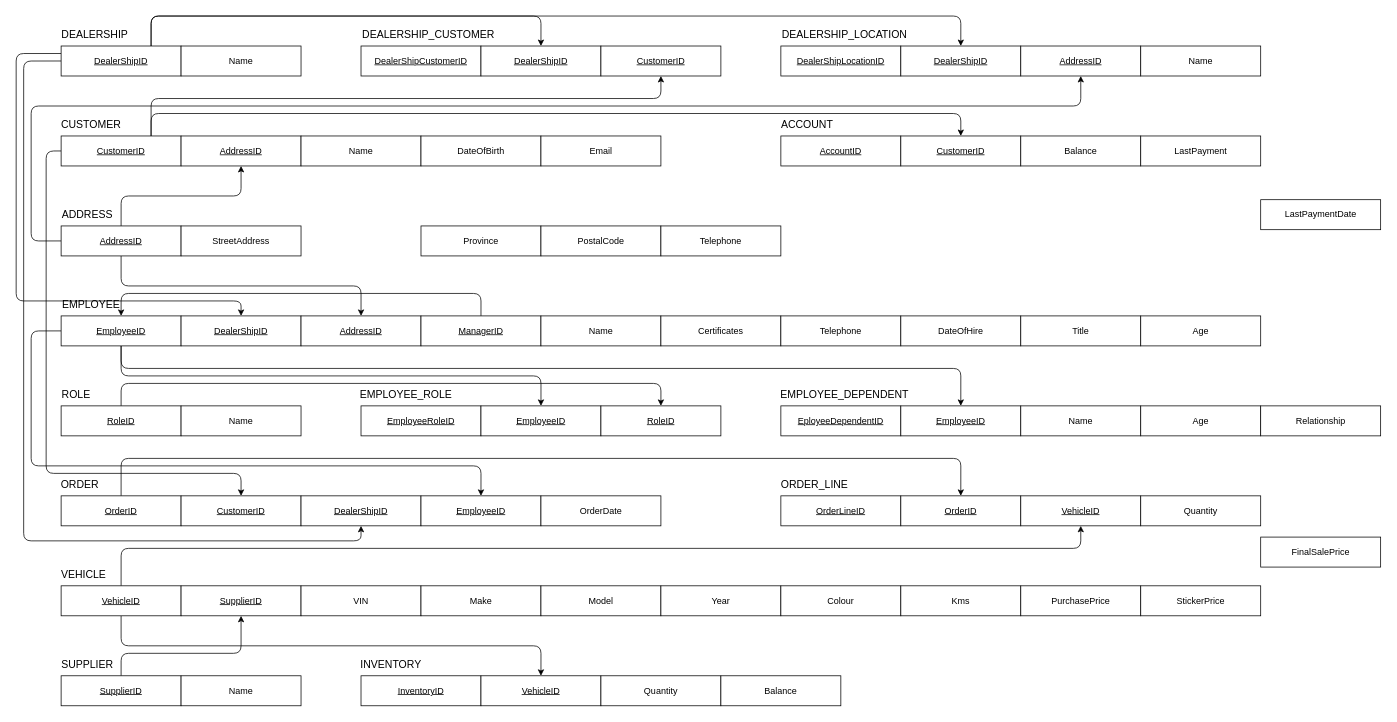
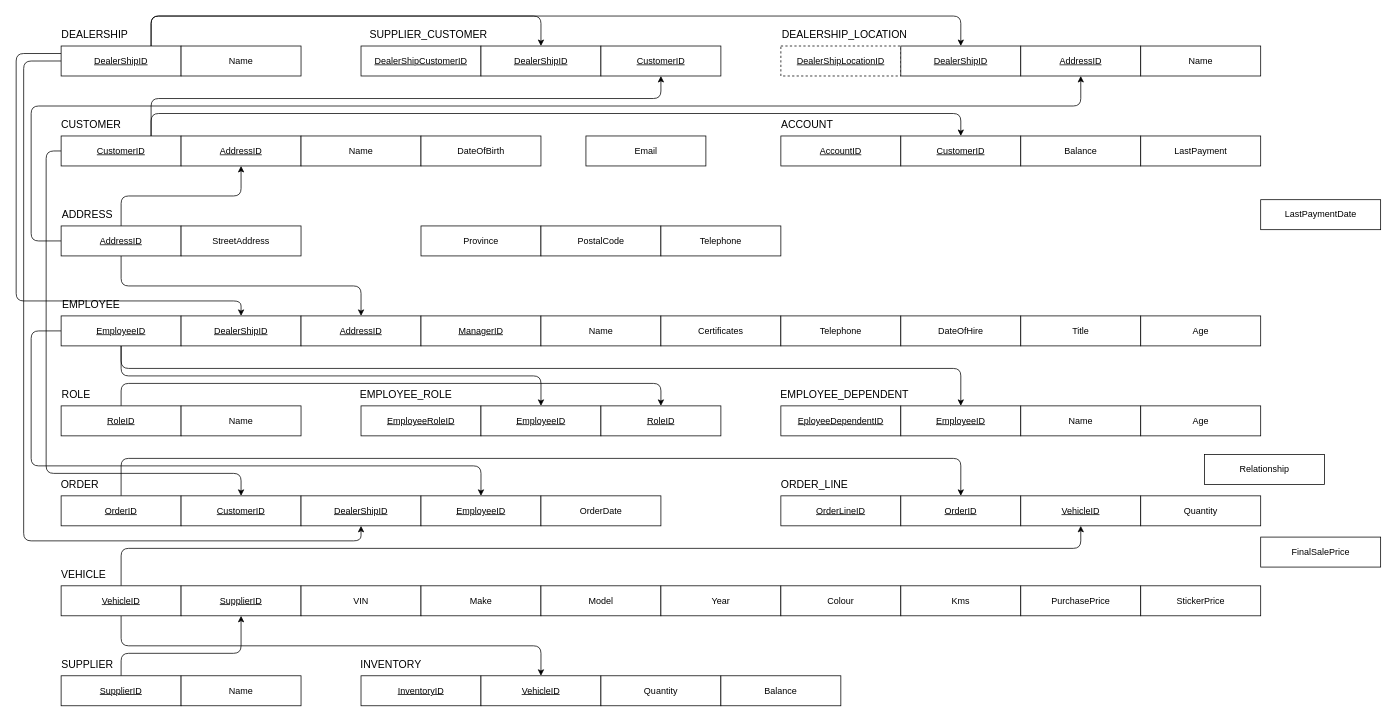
node "DEALERSHIP_CUSTOMER": label "DEALERSHIP_CUSTOMER" -> "SUPPLIER_CUSTOMER"
node "DealerShipLocationID": style solid -> dashed
node "Email": moved (601, 151) -> (646, 151)
edge "ManagerID" -> "EMPLOYEE": removed
node "Relationship": moved (1321, 421) -> (1265, 470)
